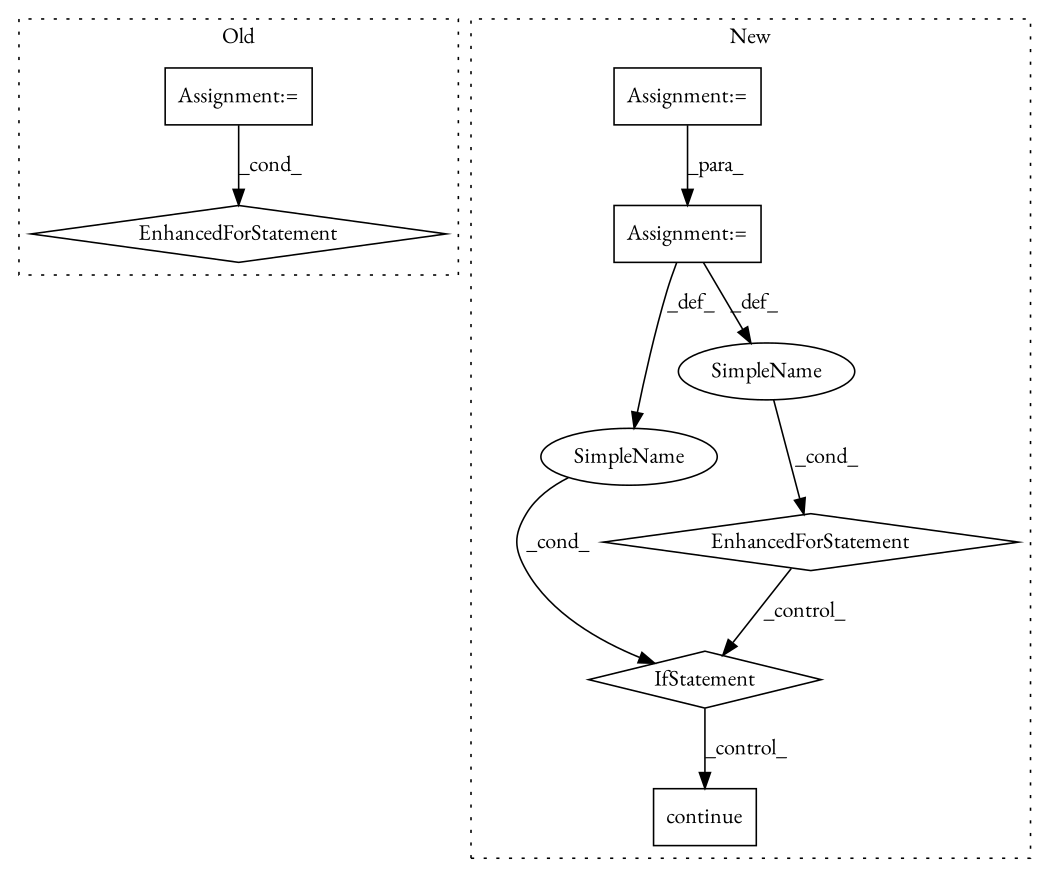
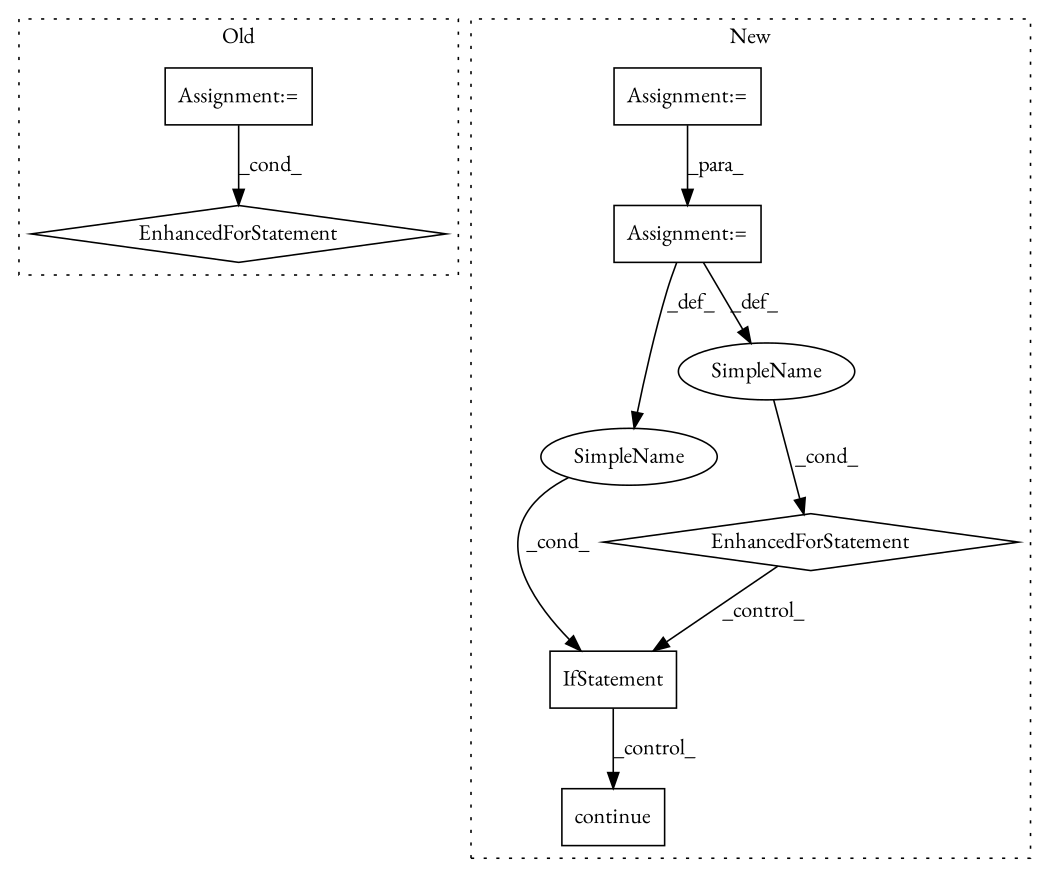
node "IfStatement": shape diamond -> box
